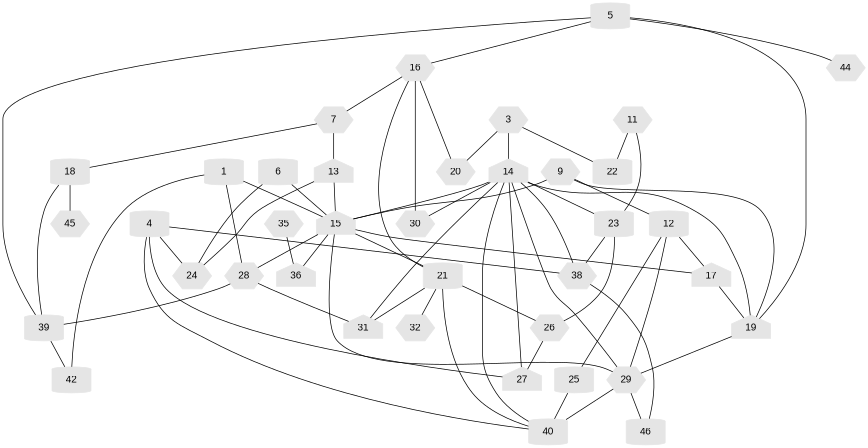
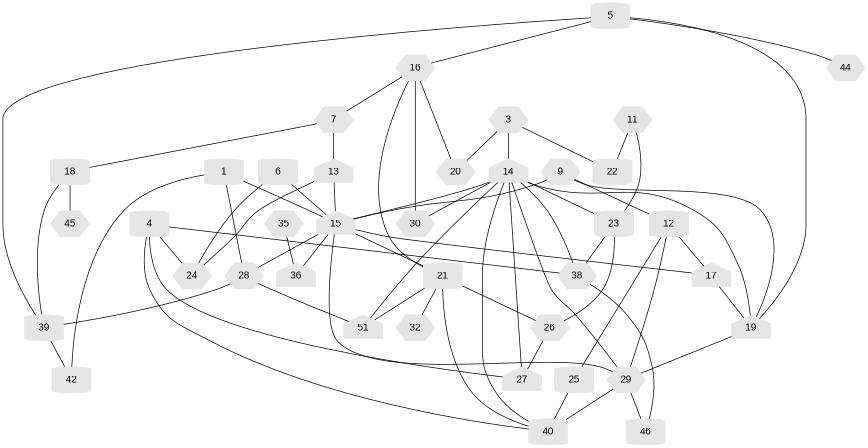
node "31": label "31" -> "51"
